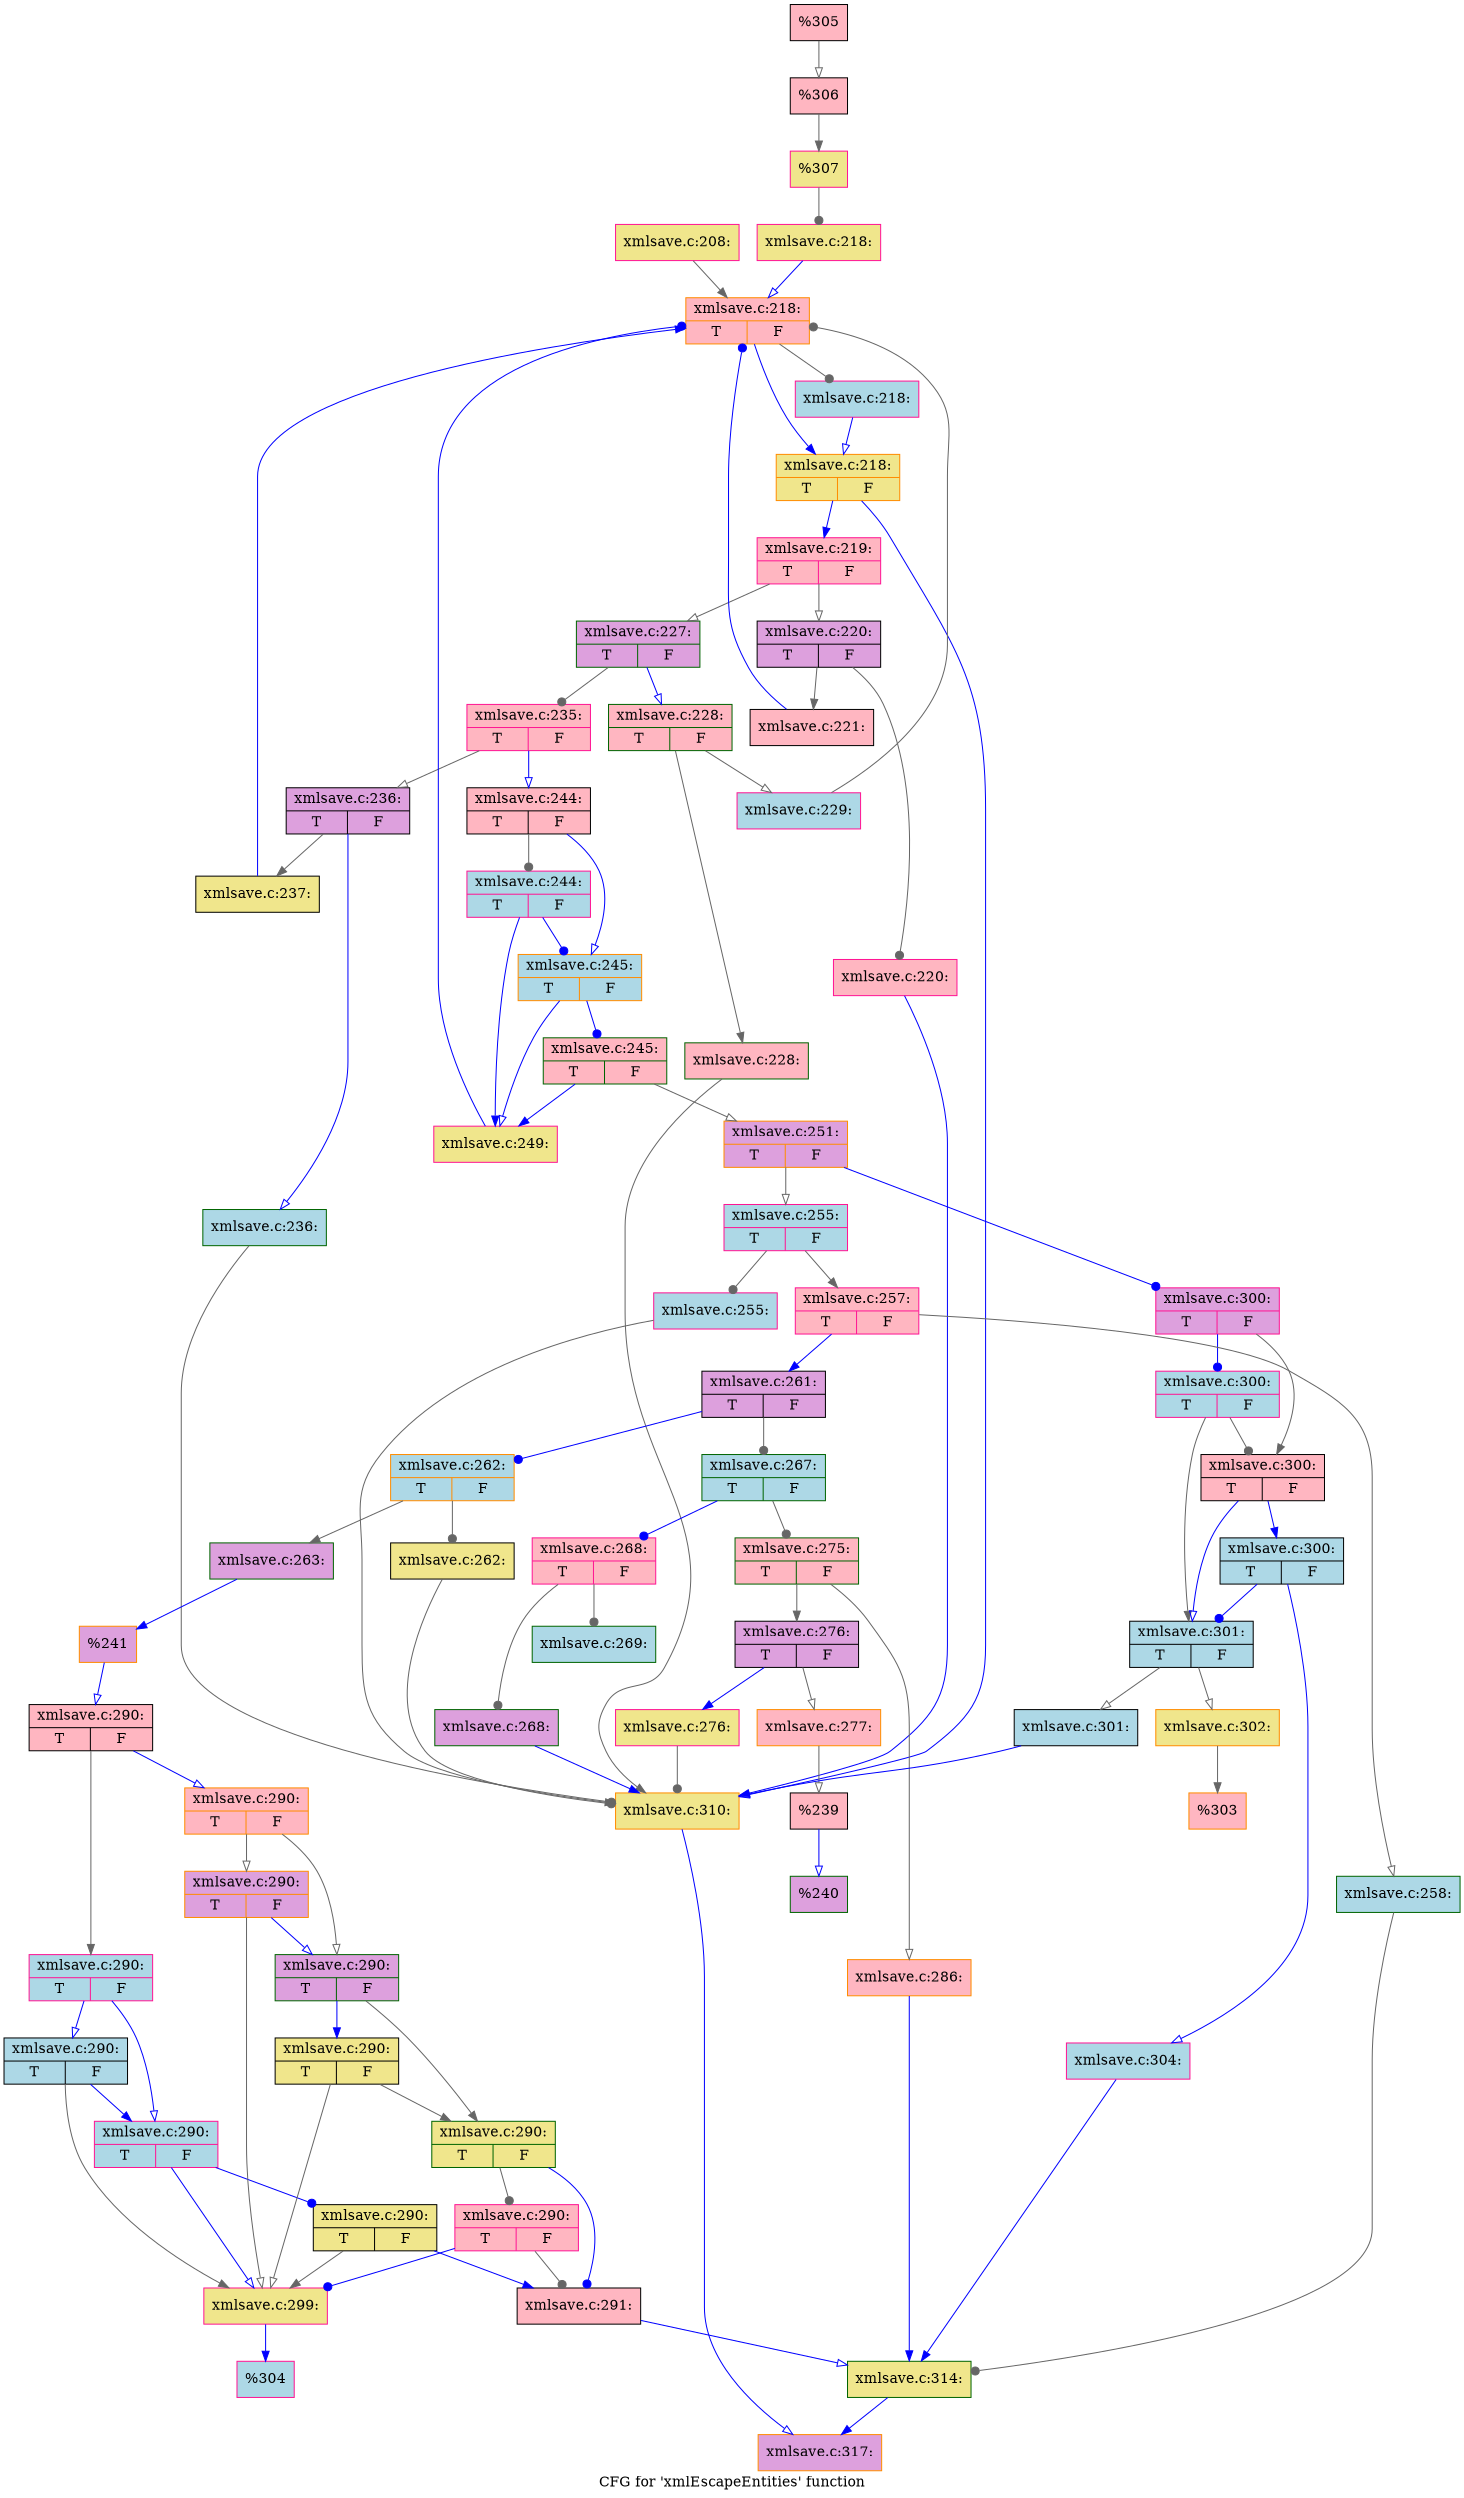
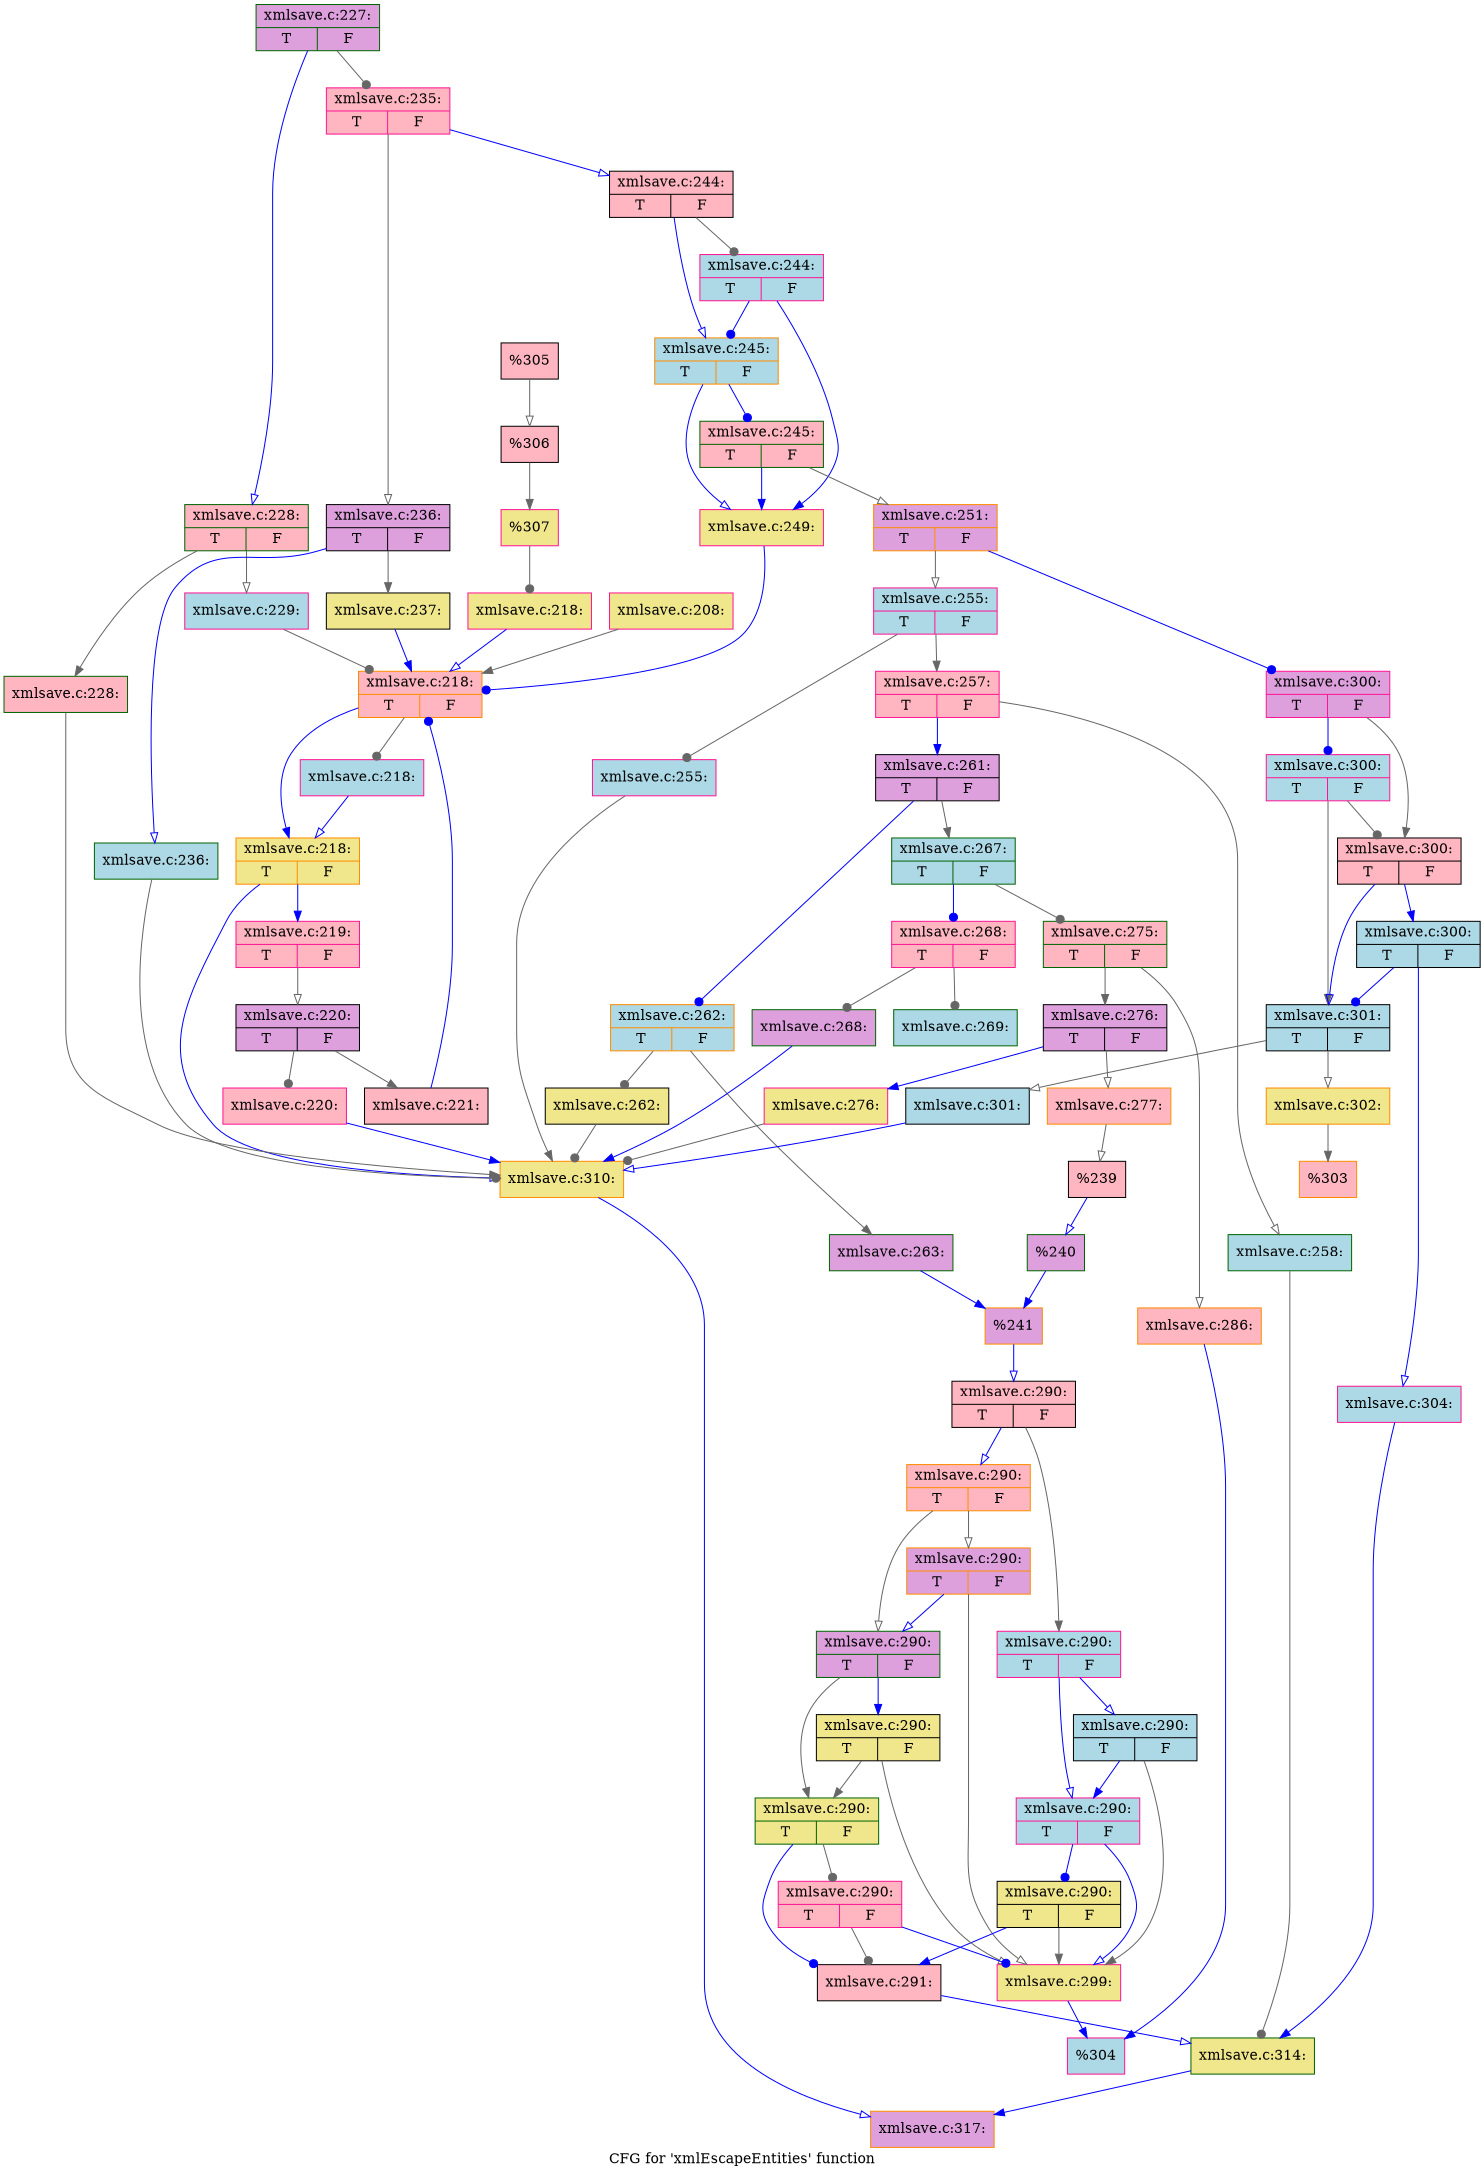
edge "xmlsave.c:219:" -> "xmlsave.c:227:": removed
edge "%240" -> "%241": added
edge "xmlsave.c:261:" -> "xmlsave.c:267:": arrowhead dot -> normal
edge "xmlsave.c:286:" -> "xmlsave.c:314:": now "xmlsave.c:286:" -> "%304"
